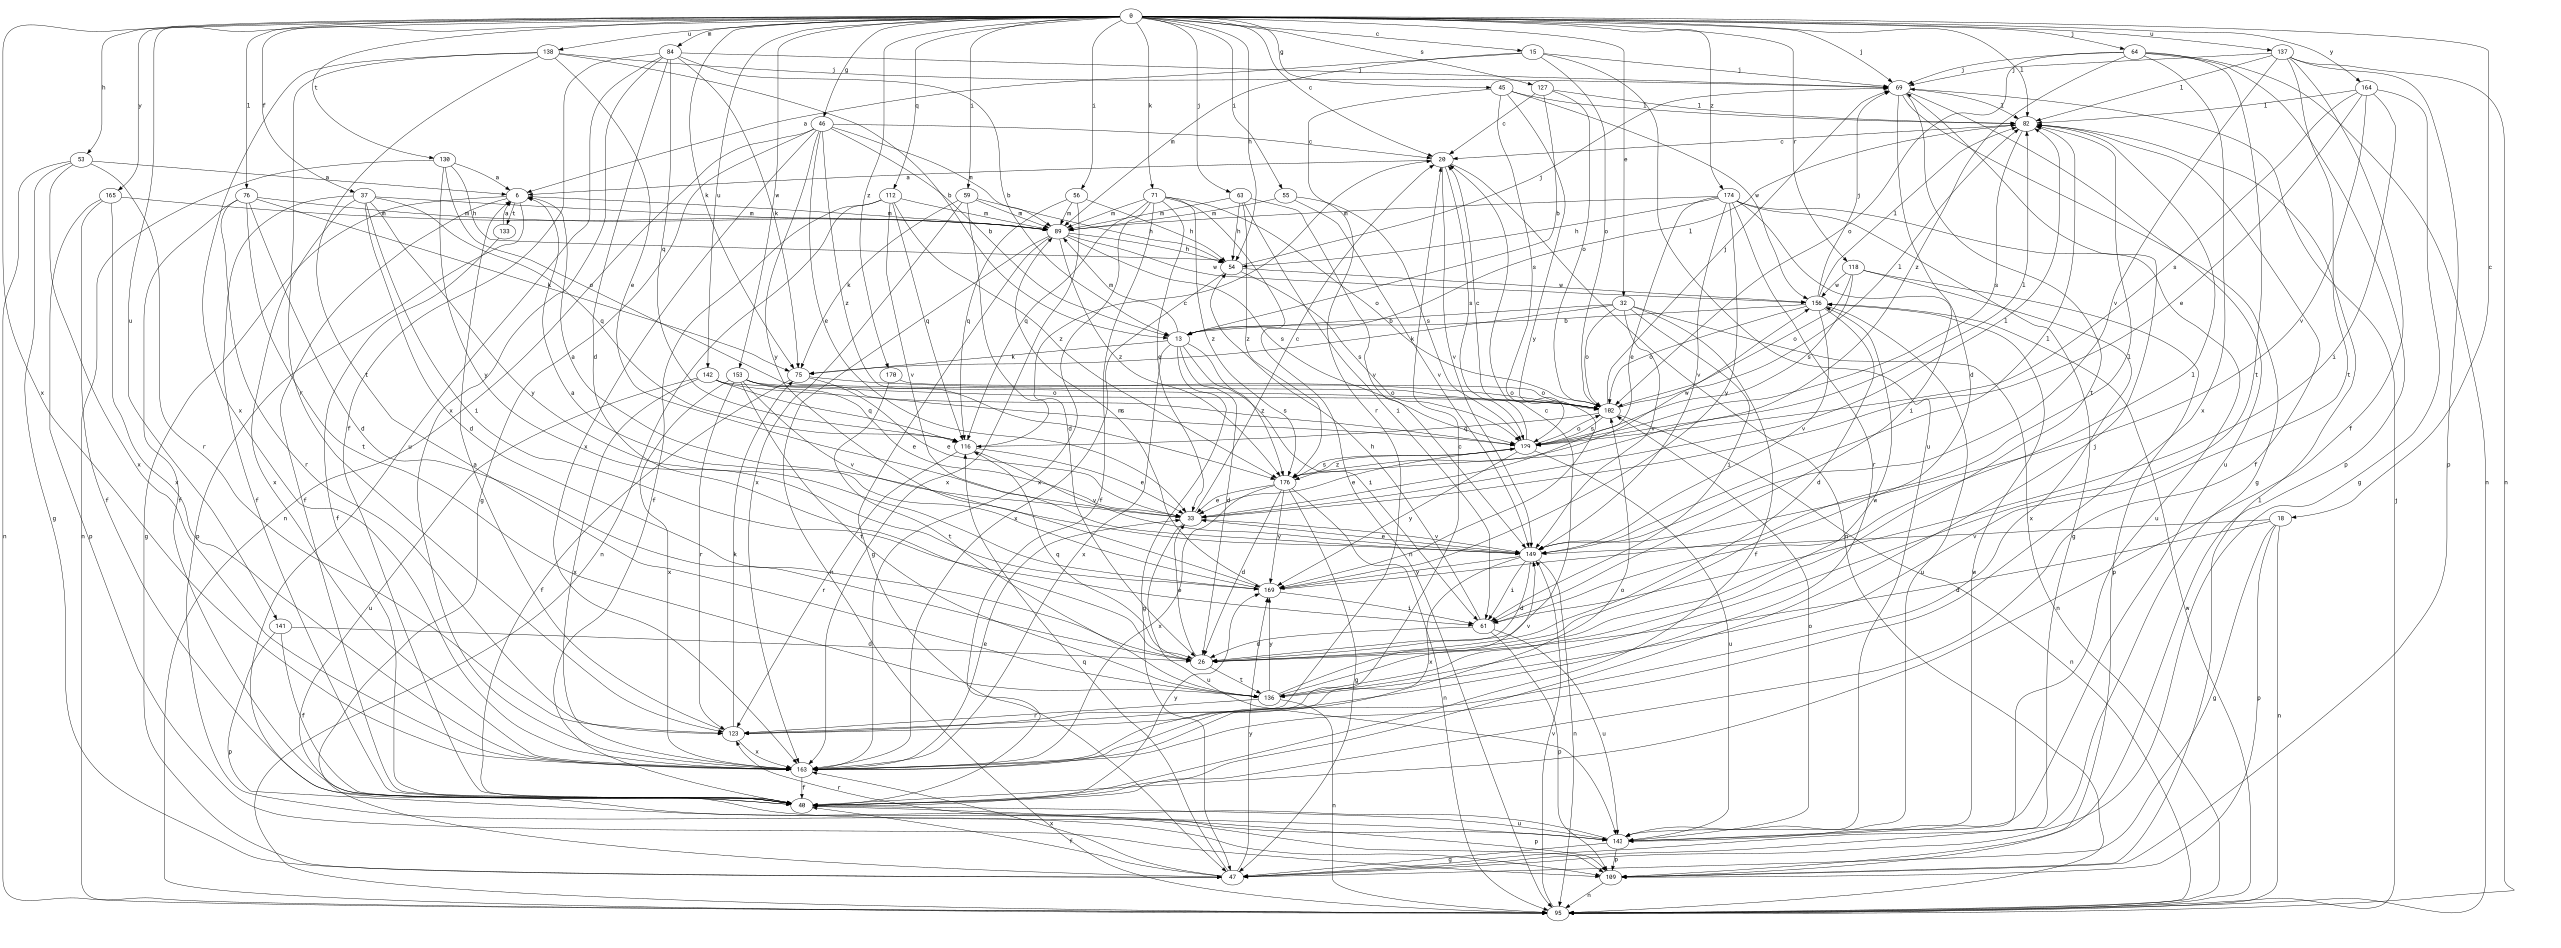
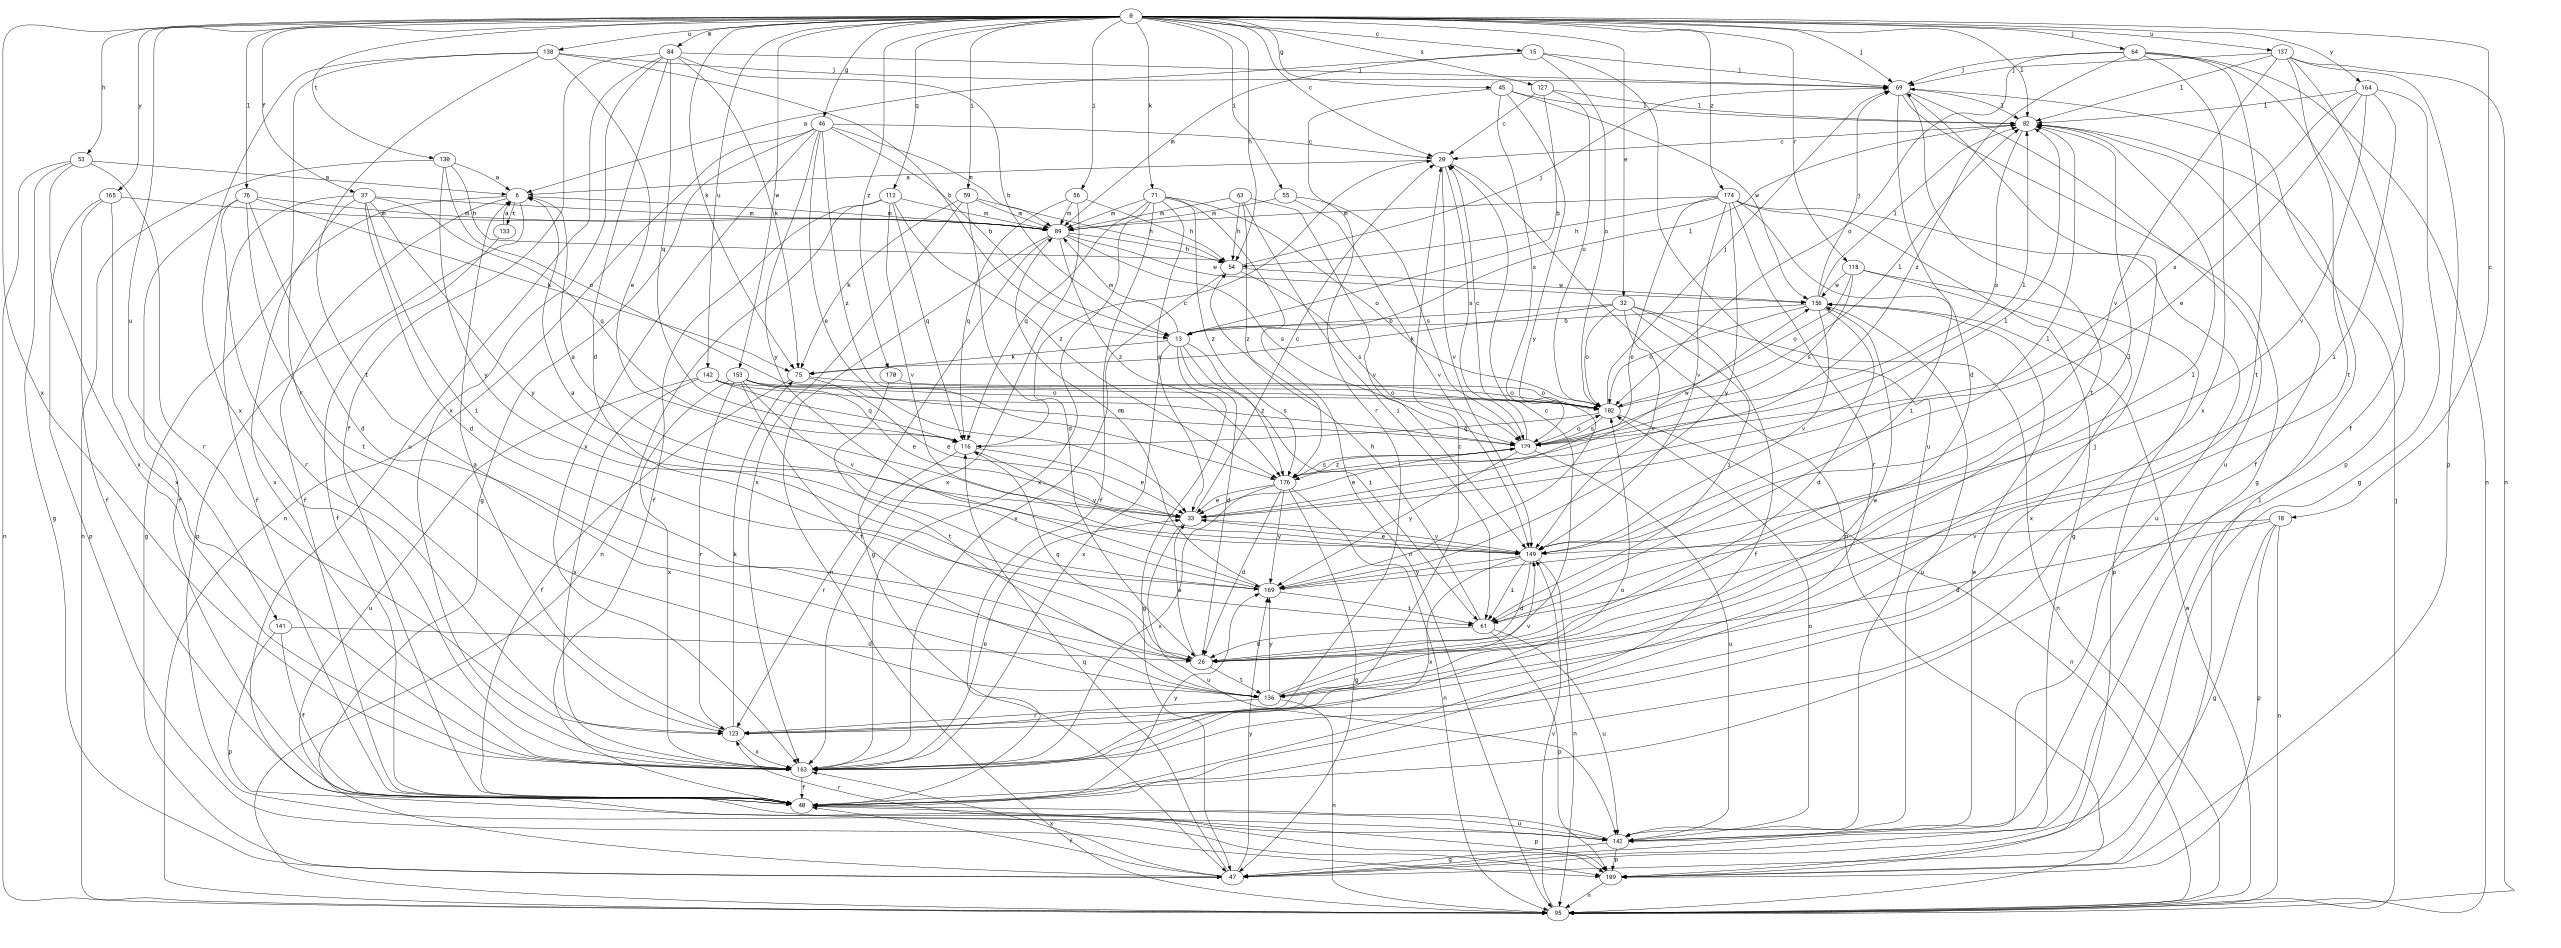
edge "0" -> "63": removed, label "j"
